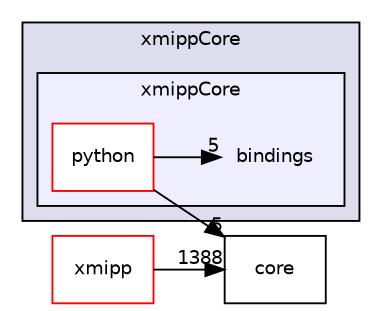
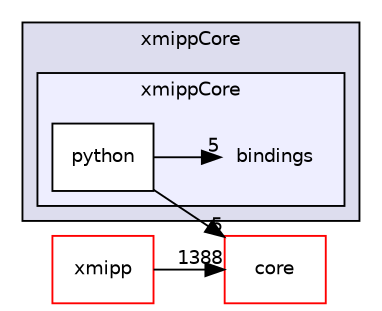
node "python": color red -> black
node "core": color black -> red
